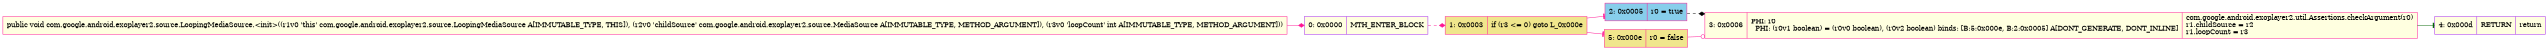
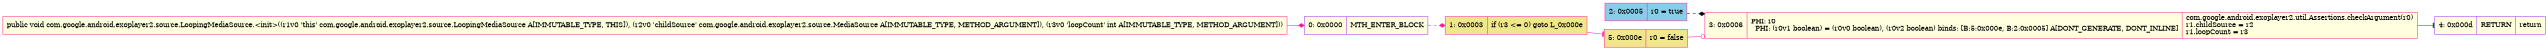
edge "1: 0x0003" -> "2: 0x0005": removed
